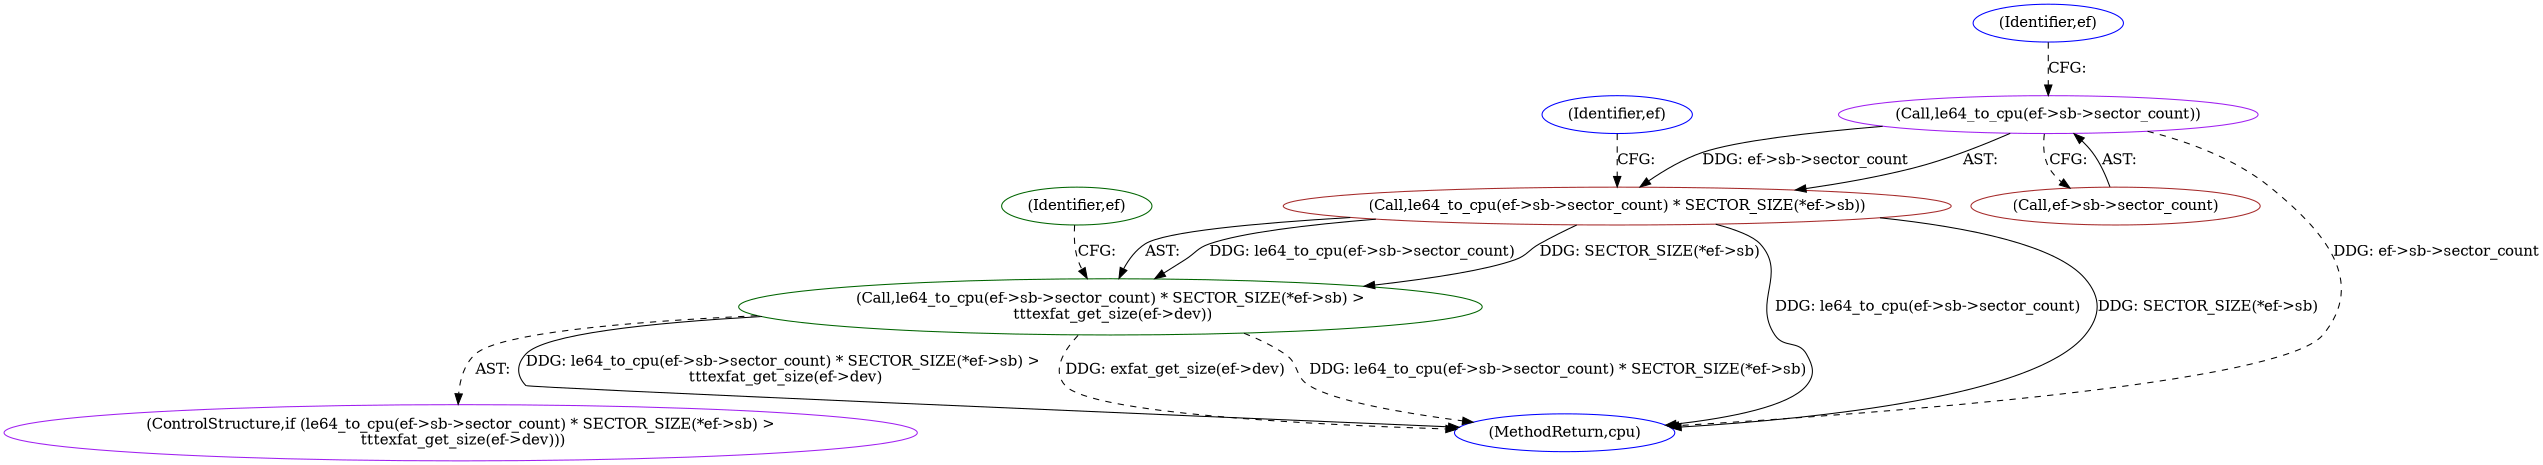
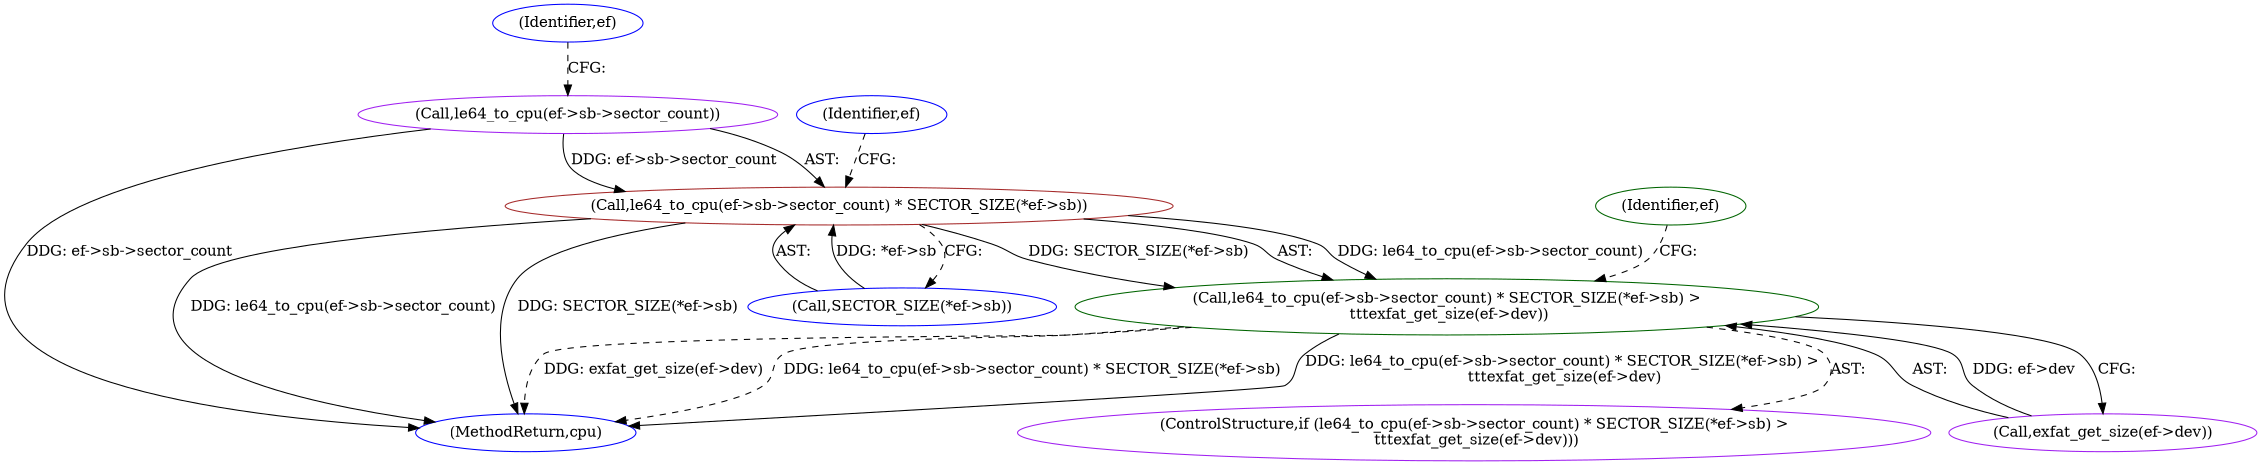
node "(Call,ef->sb->sector_count)": removed
node "(Call,SECTOR_SIZE(*ef->sb))": added
edge "(Call,le64_to_cpu(ef->sb->sector_count))" -> "(MethodReturn,cpu)": style dashed -> solid
node "(Call,exfat_get_size(ef->dev))": added
